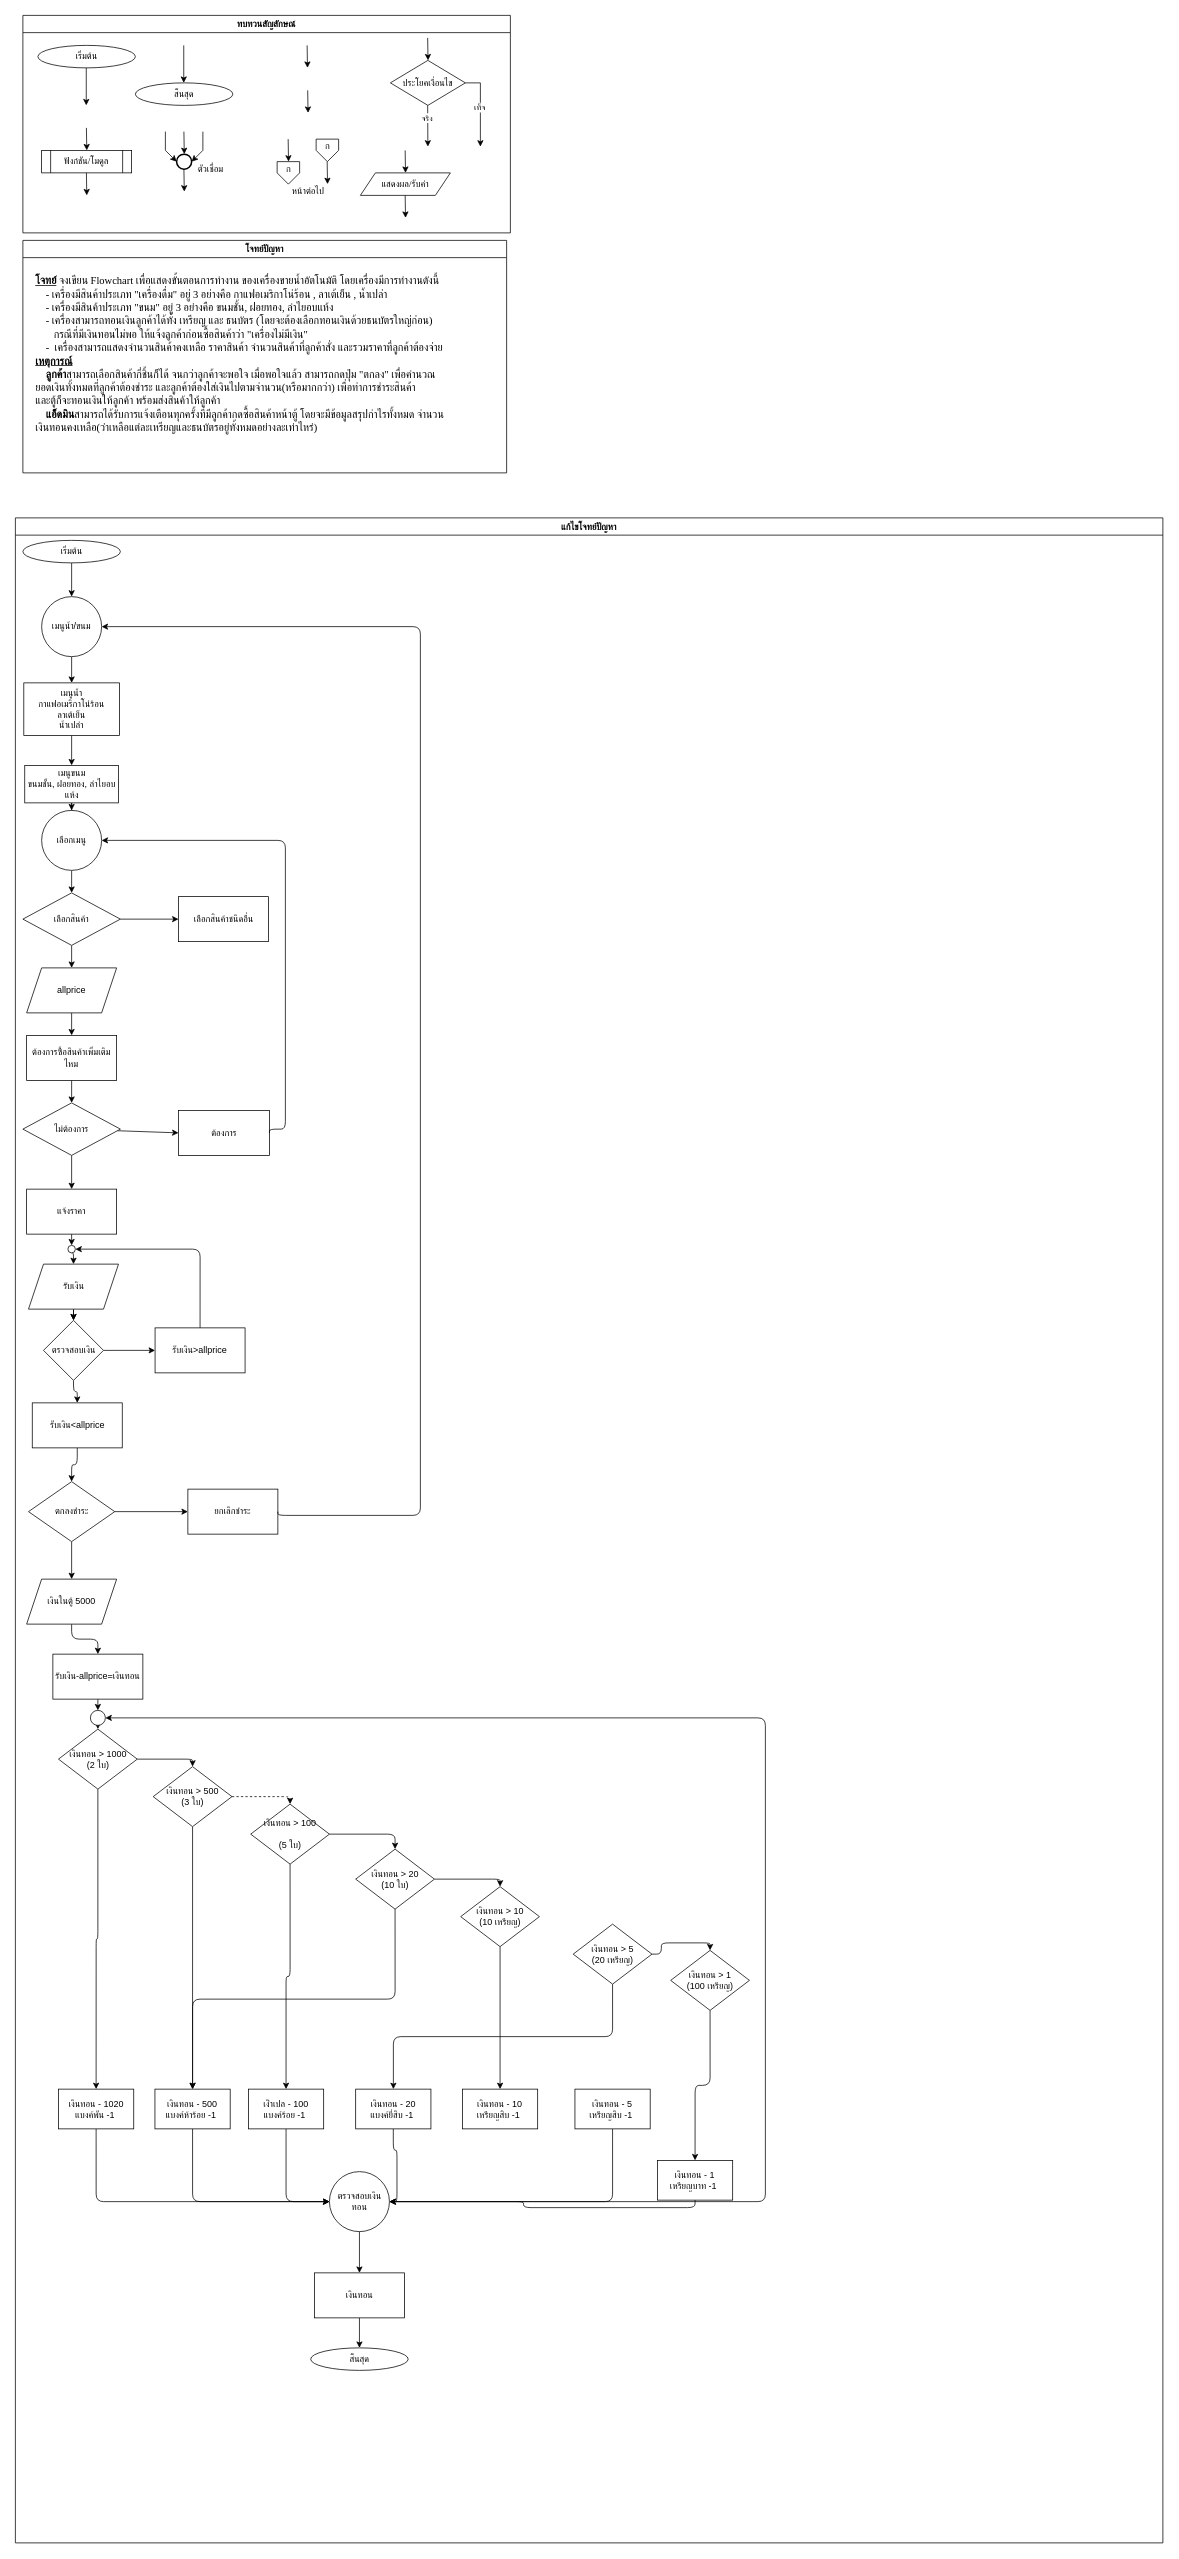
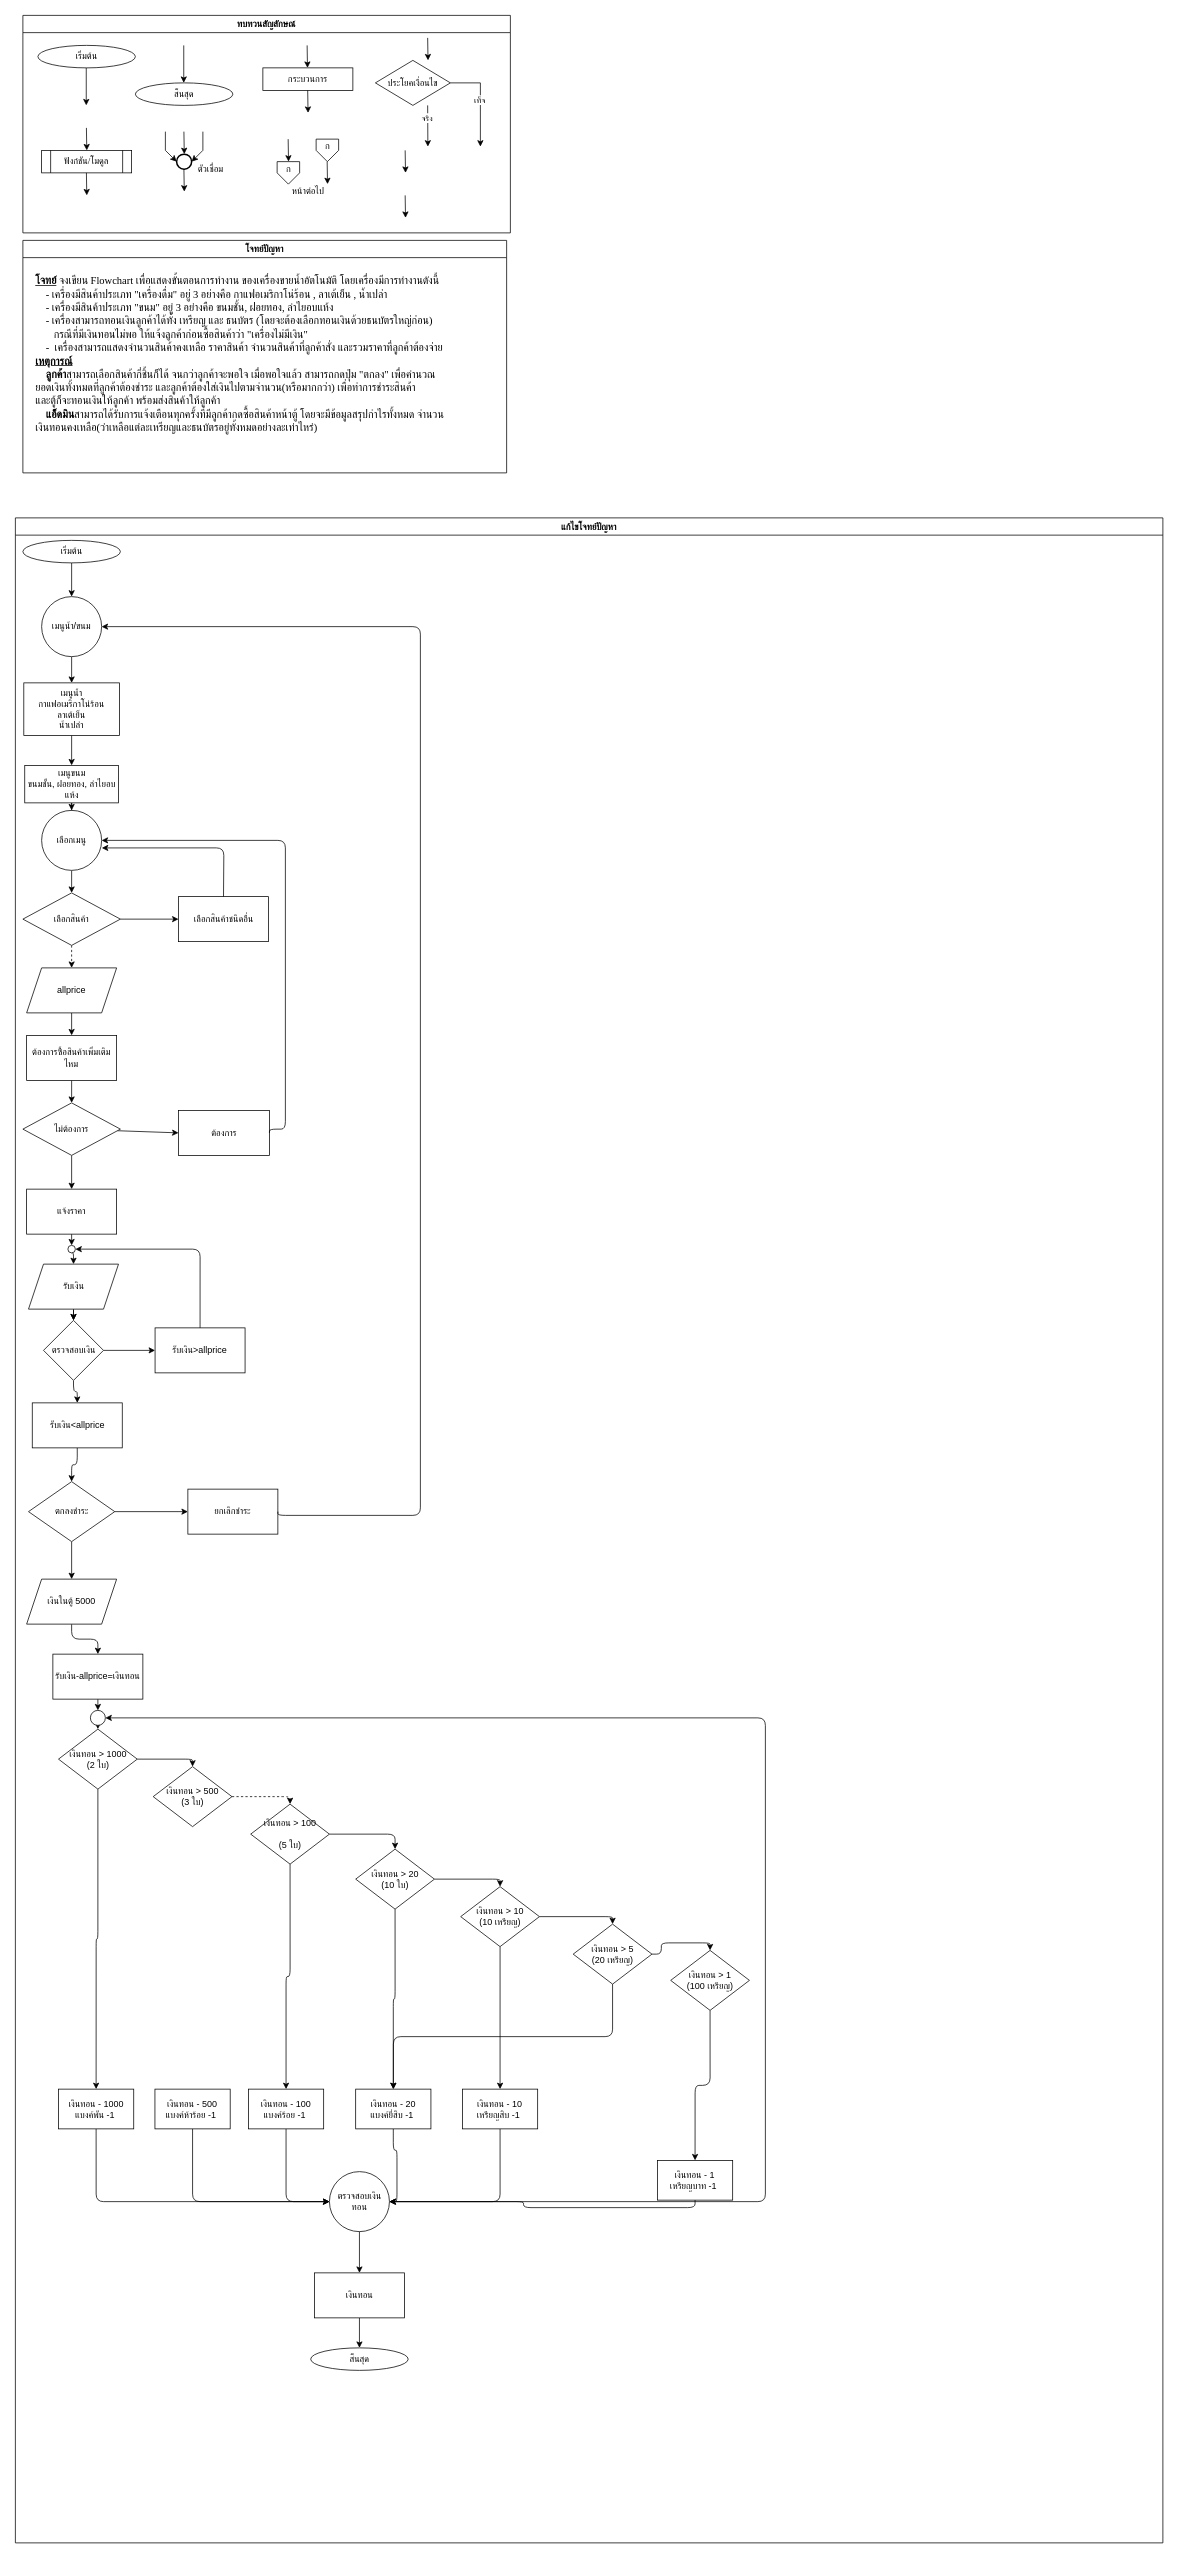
node "กระบวนการ": added
node "ประโยคเงื่อนไข": moved (428, 83) -> (413, 83)
node "แสดงผล/รับค่า": removed
edge "เลือกสินค้าชนิดอื่น" -> "เลือกเมนู": added
edge "เลือกสินค้า" -> "allprice": style solid -> dashed
edge "เงินทอน > 500 (3 ใบ)" -> "เงินทอน - 500 แบงค์ห้าร้อย -1": removed
edge "เงินทอน > 10 (10 เหรียญ)" -> "เงินทอน > 5 (20 เหรียญ)": added
edge "เงินทอน > 20 (10 ใบ)" -> "เงินทอน - 500 แบงค์ห้าร้อย -1": now "เงินทอน > 20 (10 ใบ)" -> "เงินทอน - 20 แบงค์ยี่สิบ -1"
node "เงินทอน - 1020 แบงค์พัน -1": label "เงินทอน - 1020 แบงค์พัน -1" -> "เงินทอน - 1000 แบงค์พัน -1"
node "เงิำเปล - 100 แบงค์ร้อย -1": label "เงิำเปล - 100 แบงค์ร้อย -1" -> "เงินทอน - 100 แบงค์ร้อย -1"
node "เงินทอน - 5 เหรียญสิบ -1": removed
edge "เงินทอน - 10 เหรียญสิบ -1" -> "ตรวจสอบเงินทอน": added
edge "เงินทอน - 5 เหรียญสิบ -1" -> "ตรวจสอบเงินทอน": removed
